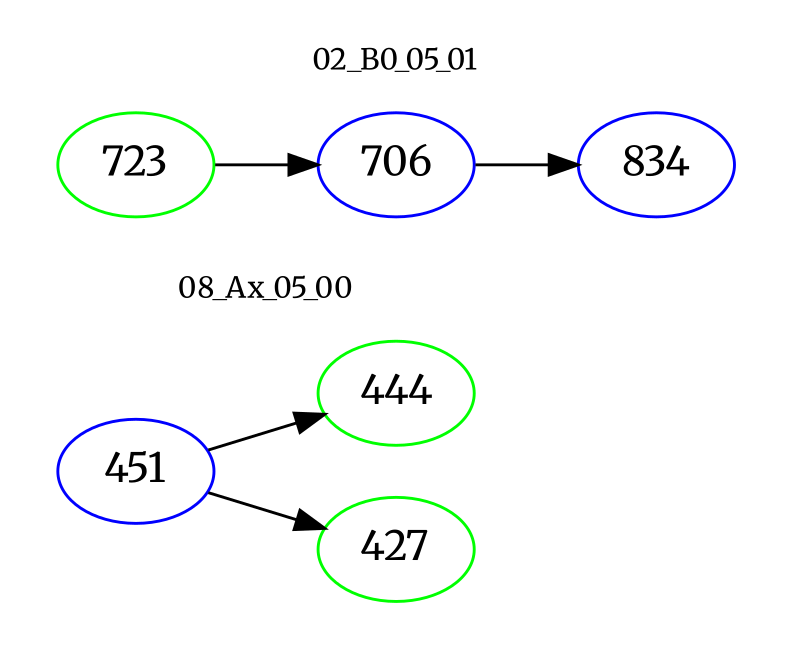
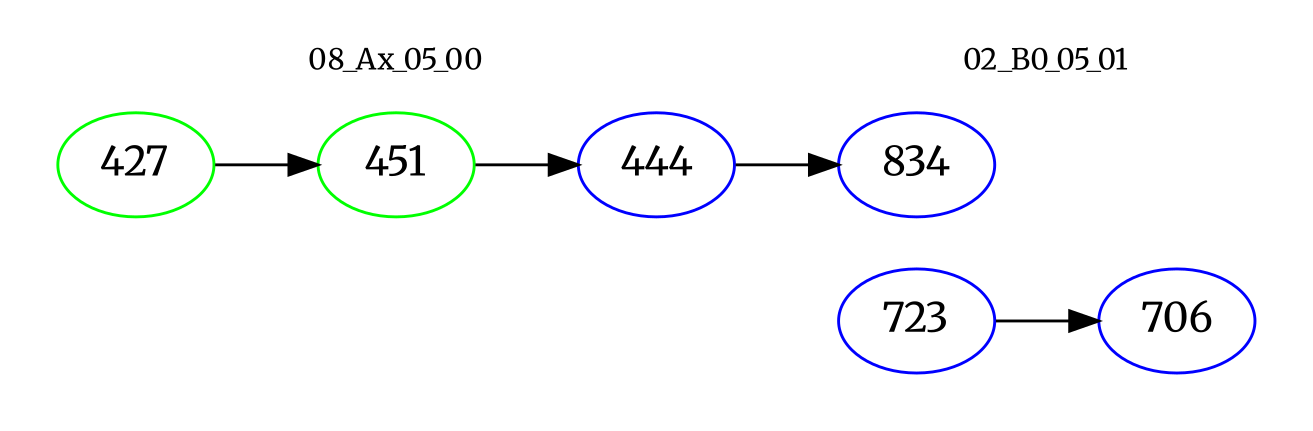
node "723": color green -> blue
edge "706" -> "834": now "444" -> "834"
node "444": color green -> blue
node "451": color blue -> green
edge "451" -> "427": reversed
